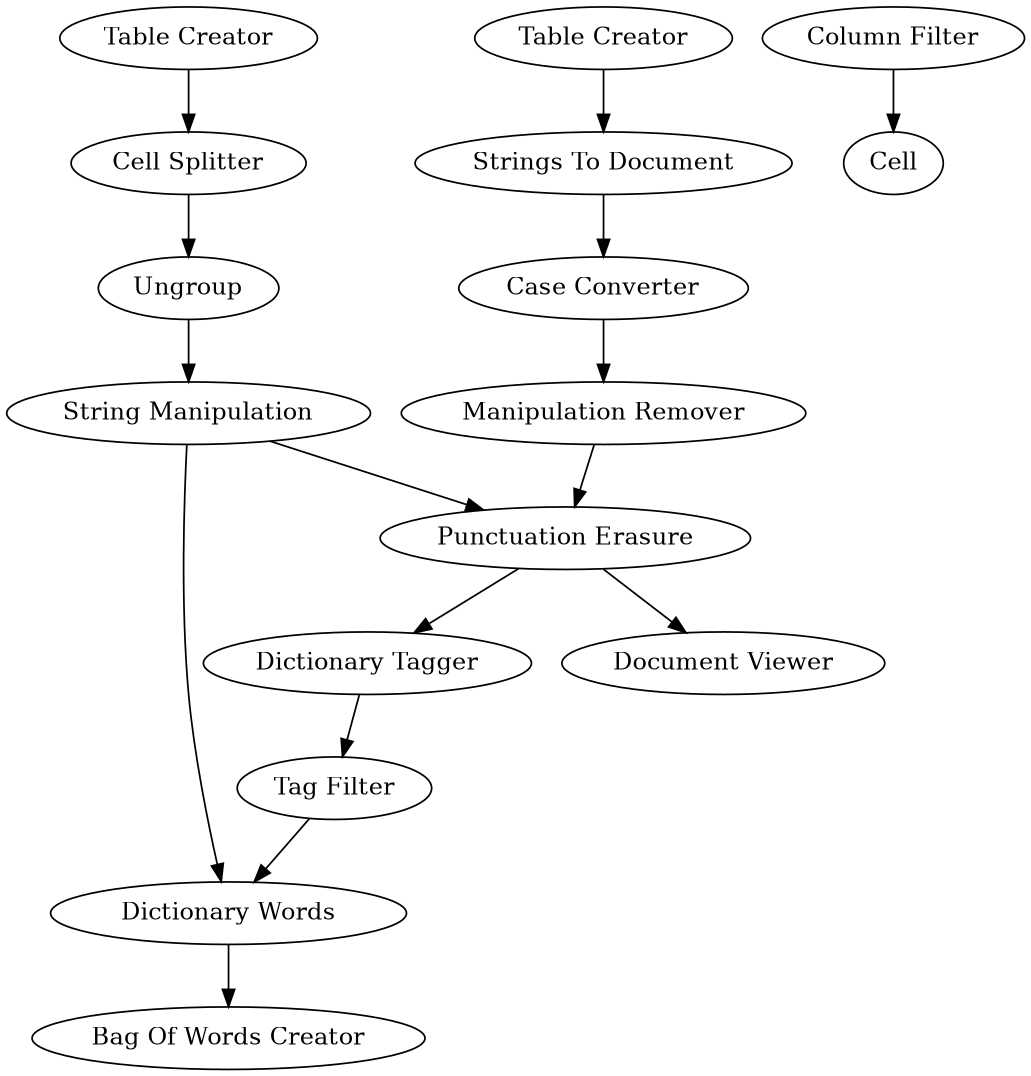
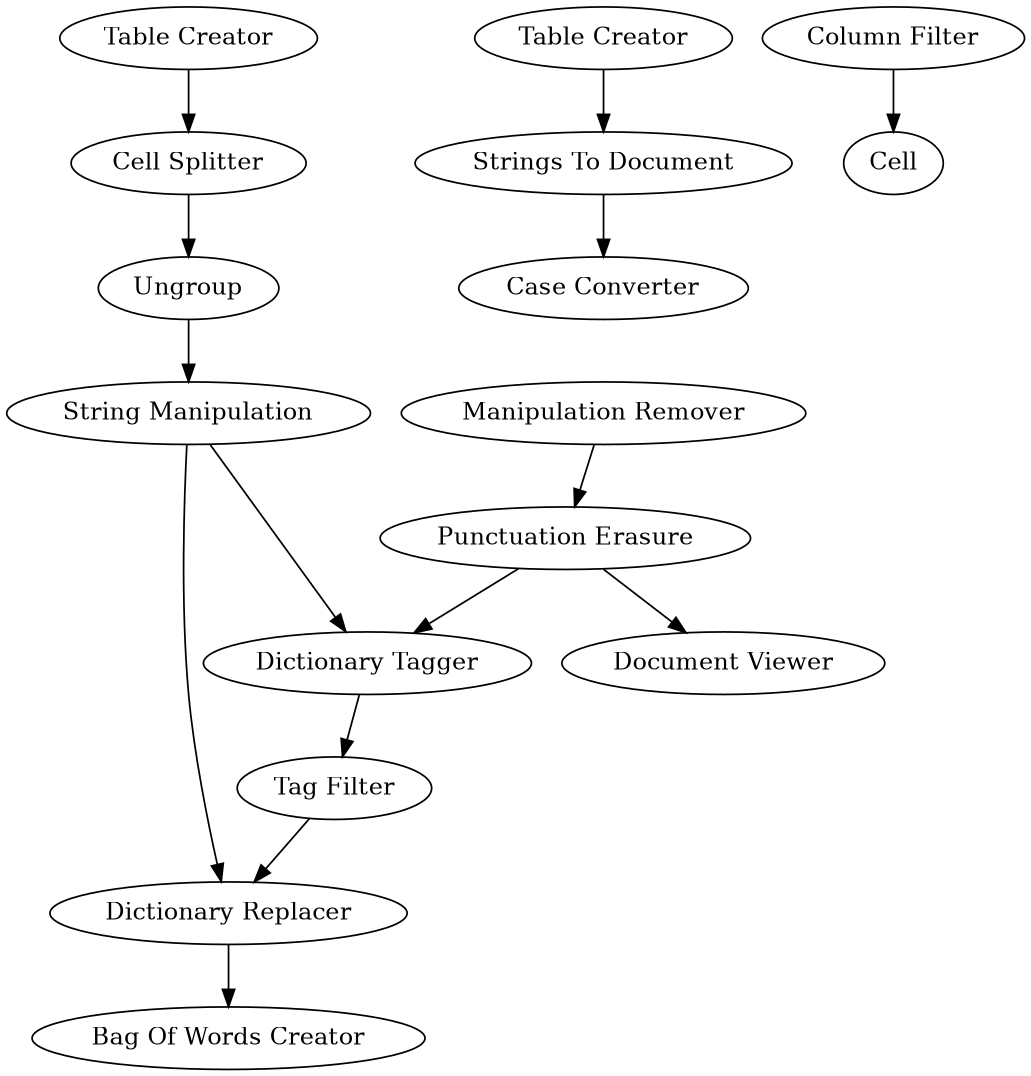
edge "Case Converter" -> "Manipulation Remover": removed
edge "String Manipulation" -> "Punctuation Erasure": now "String Manipulation" -> "Dictionary Tagger"
node "Dictionary Words": label "Dictionary Words" -> "Dictionary Replacer"
